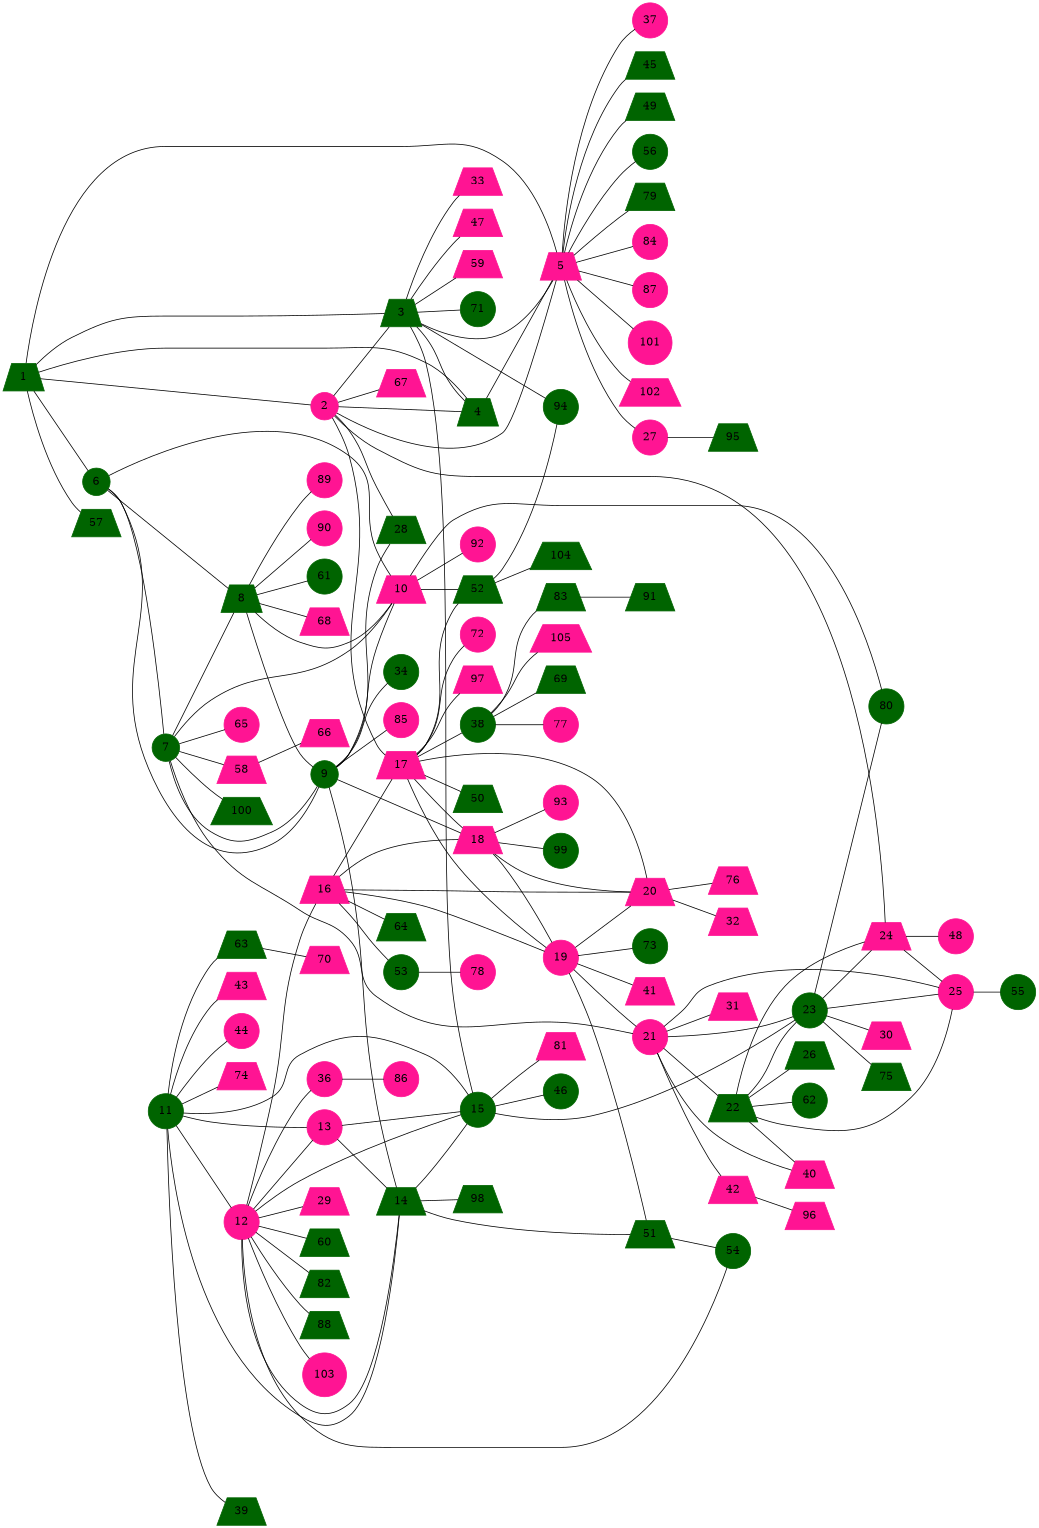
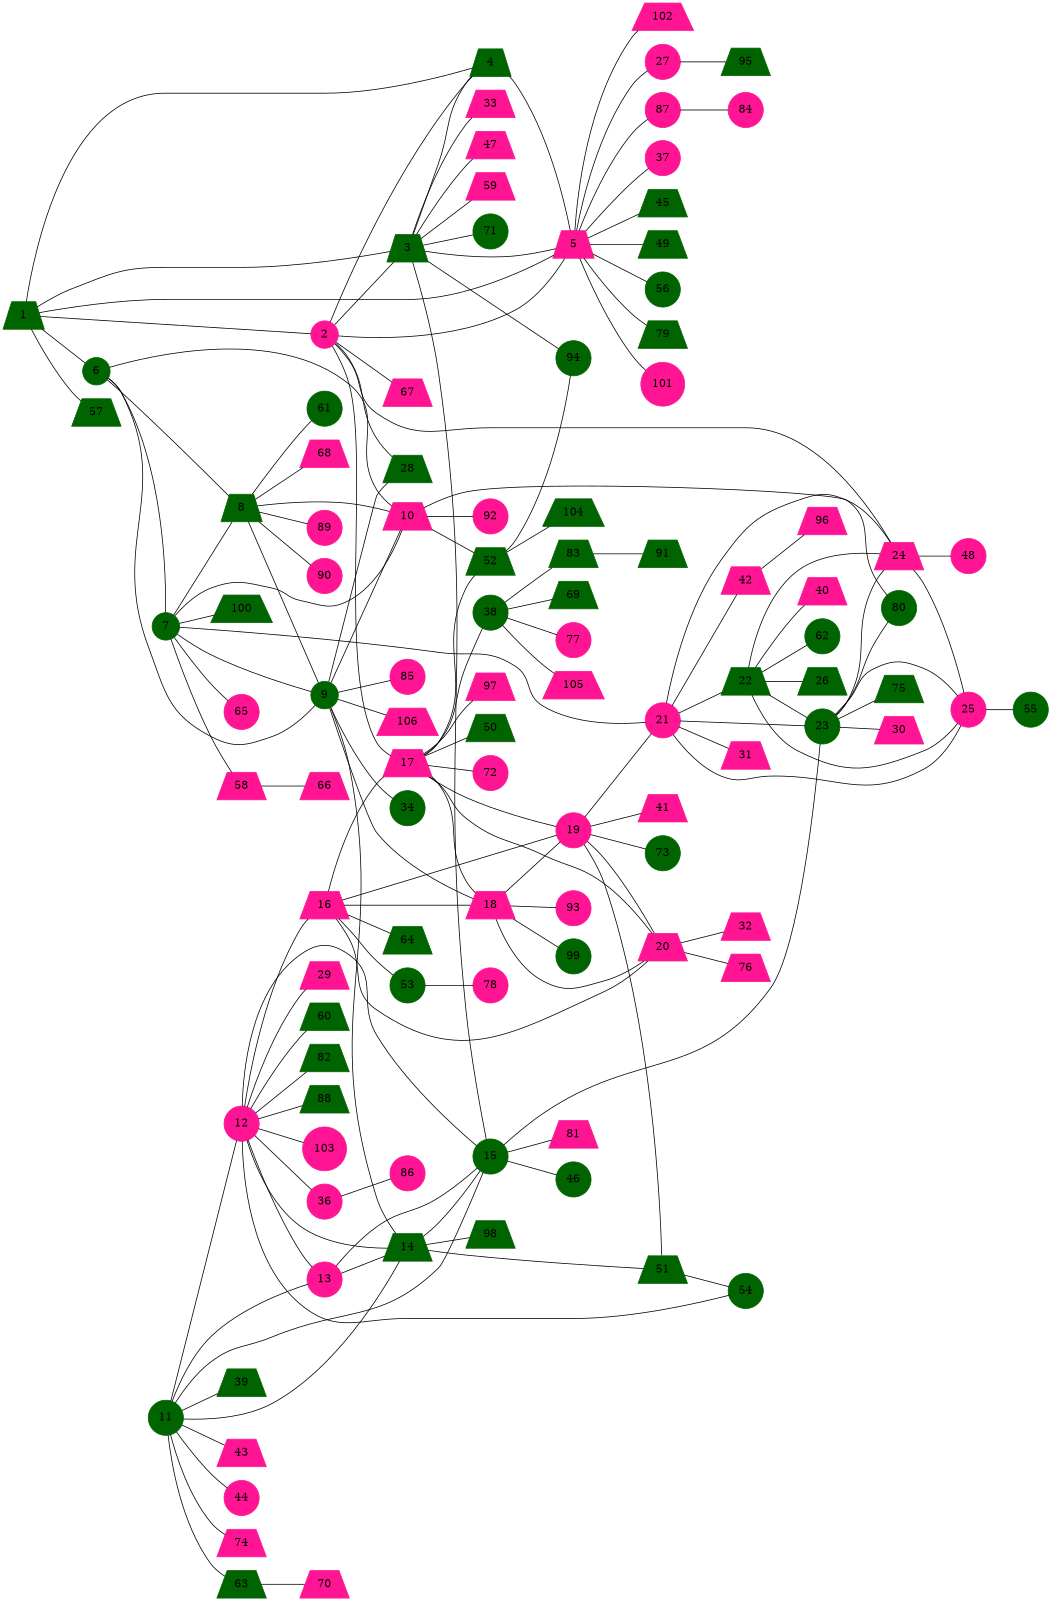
edge "84" -- "5": now "84" -- "87"
node "106": added
edge "21" -- "40": now "21" -- "24"
